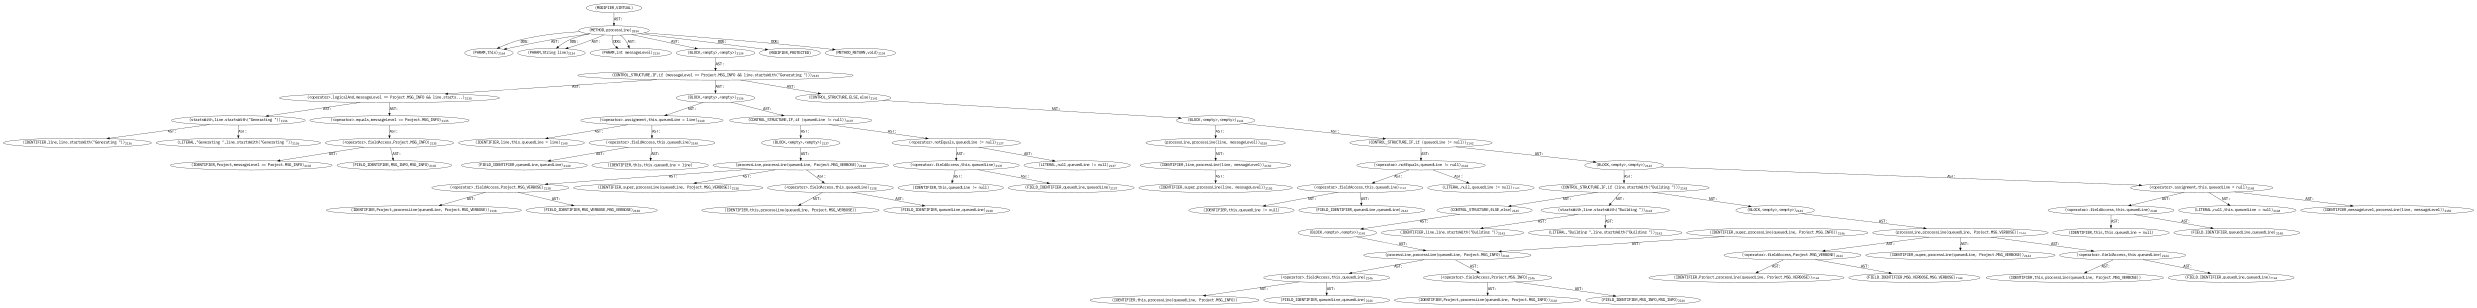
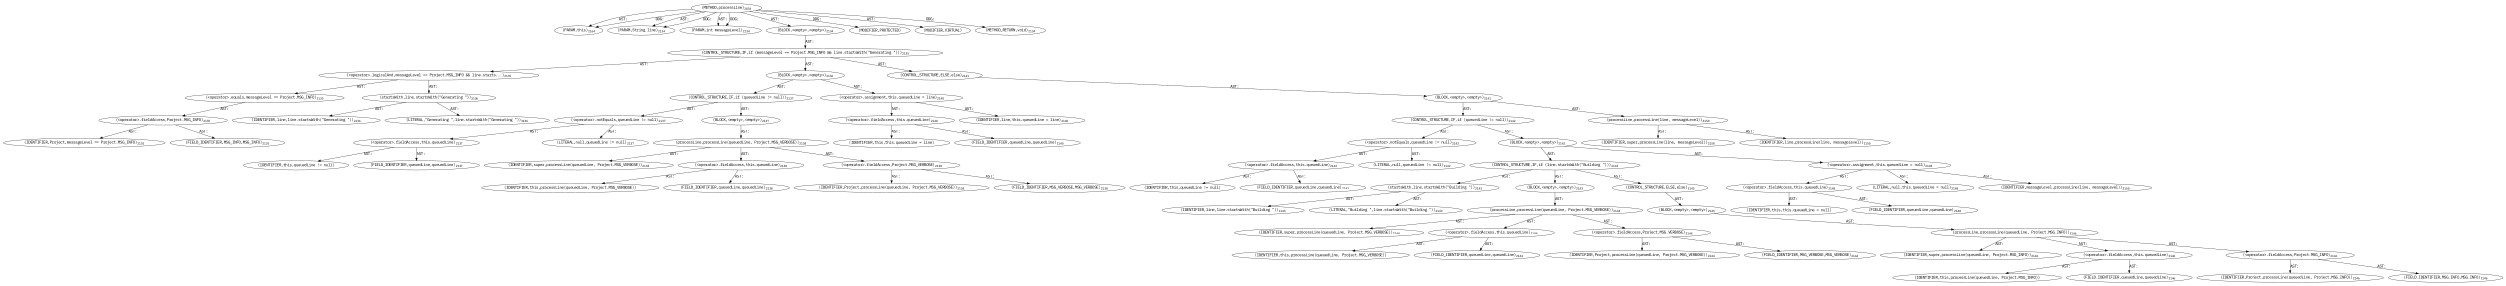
edge "(MODIFIER,VIRTUAL)" -> "(METHOD,processLine)": reversed
edge "(IDENTIFIER,line,processLine(line, messageLevel))" -> "(IDENTIFIER,super,processLine(line, messageLevel))": now "(processLine,processLine(line, messageLevel))" -> "(IDENTIFIER,super,processLine(line, messageLevel))"
edge "(IDENTIFIER,super,processLine(queuedLine, Project.MSG_INFO))" -> "(processLine,processLine(queuedLine, Project.MSG_INFO))": reversed
